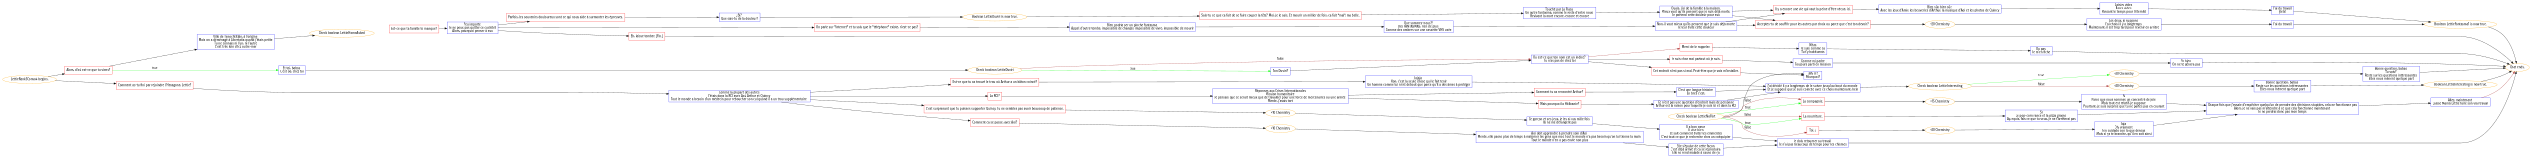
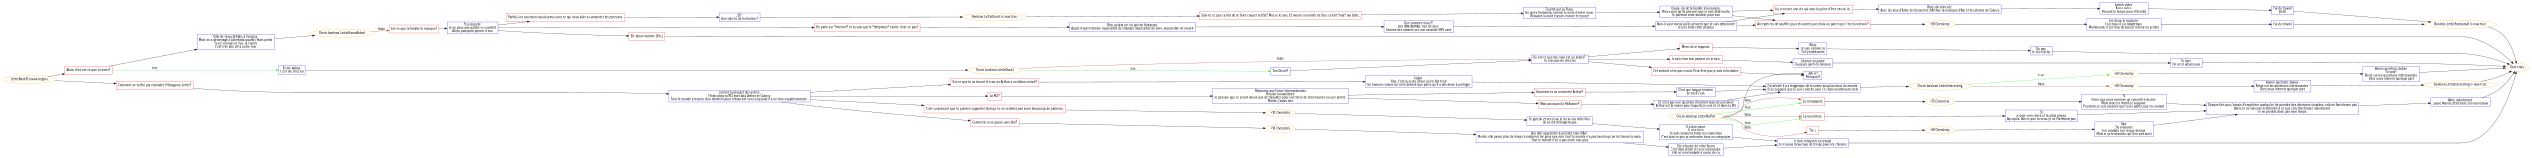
edge "Check boolean LettieHomeAsked" -> "Est-ce que ta famille te manque?": added, label "false"
edge "Ou est-ce que ton nom est un indice? Tu n'as pas de chez toi" -> "Merci de le rappeler.": color brown -> black
edge "Allez, maintenant Laisse Mamá Lettie faire son vrai travail" -> "Chat ends.": color brown -> black
